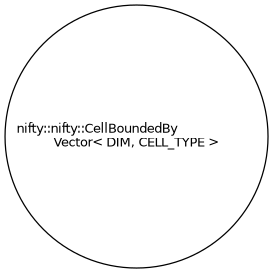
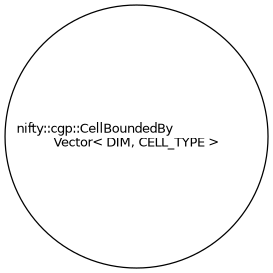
node "nifty::nifty::CellBoundedBy Vector< DIM, CELL_TYPE >": label "nifty::nifty::CellBoundedBy Vector< DIM, CELL_TYPE >" -> "nifty::cgp::CellBoundedBy Vector< DIM, CELL_TYPE >"
